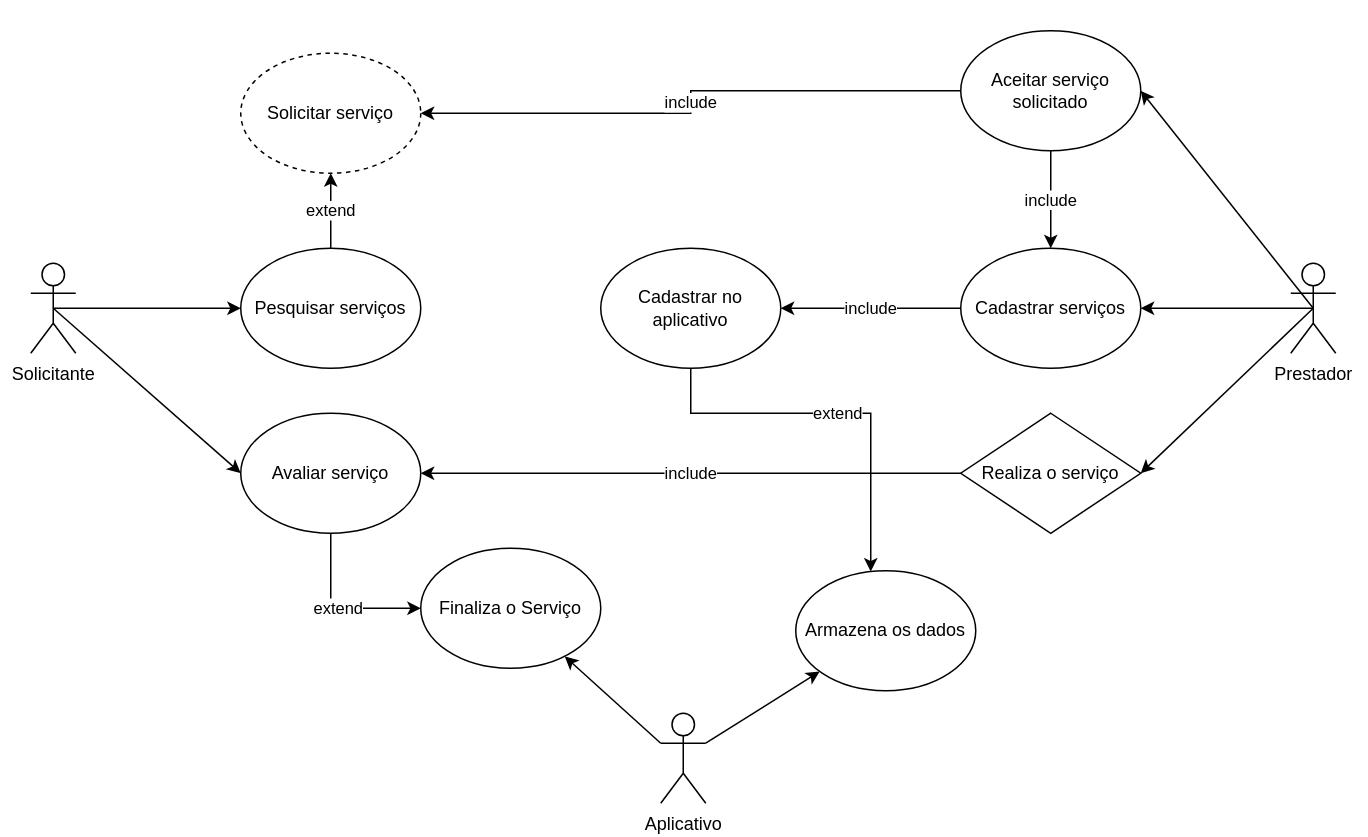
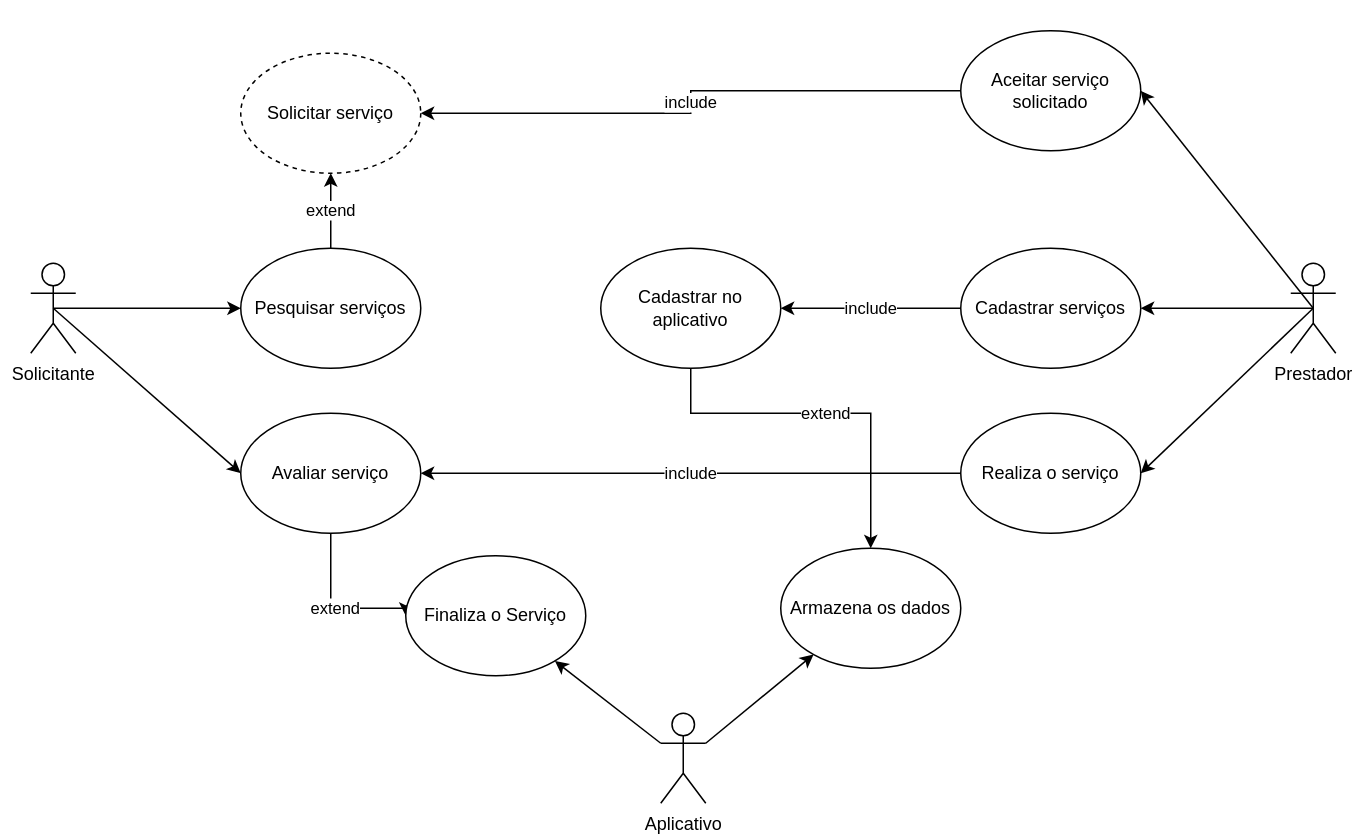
edge "Aceitar serviço solicitado" -> "Cadastrar serviços": removed, label "include"
node "Realiza o serviço": shape diamond -> ellipse
node "Finaliza o Serviço": moved (511, 608) -> (496, 616)
node "Armazena os dados": moved (886, 631) -> (871, 608)
